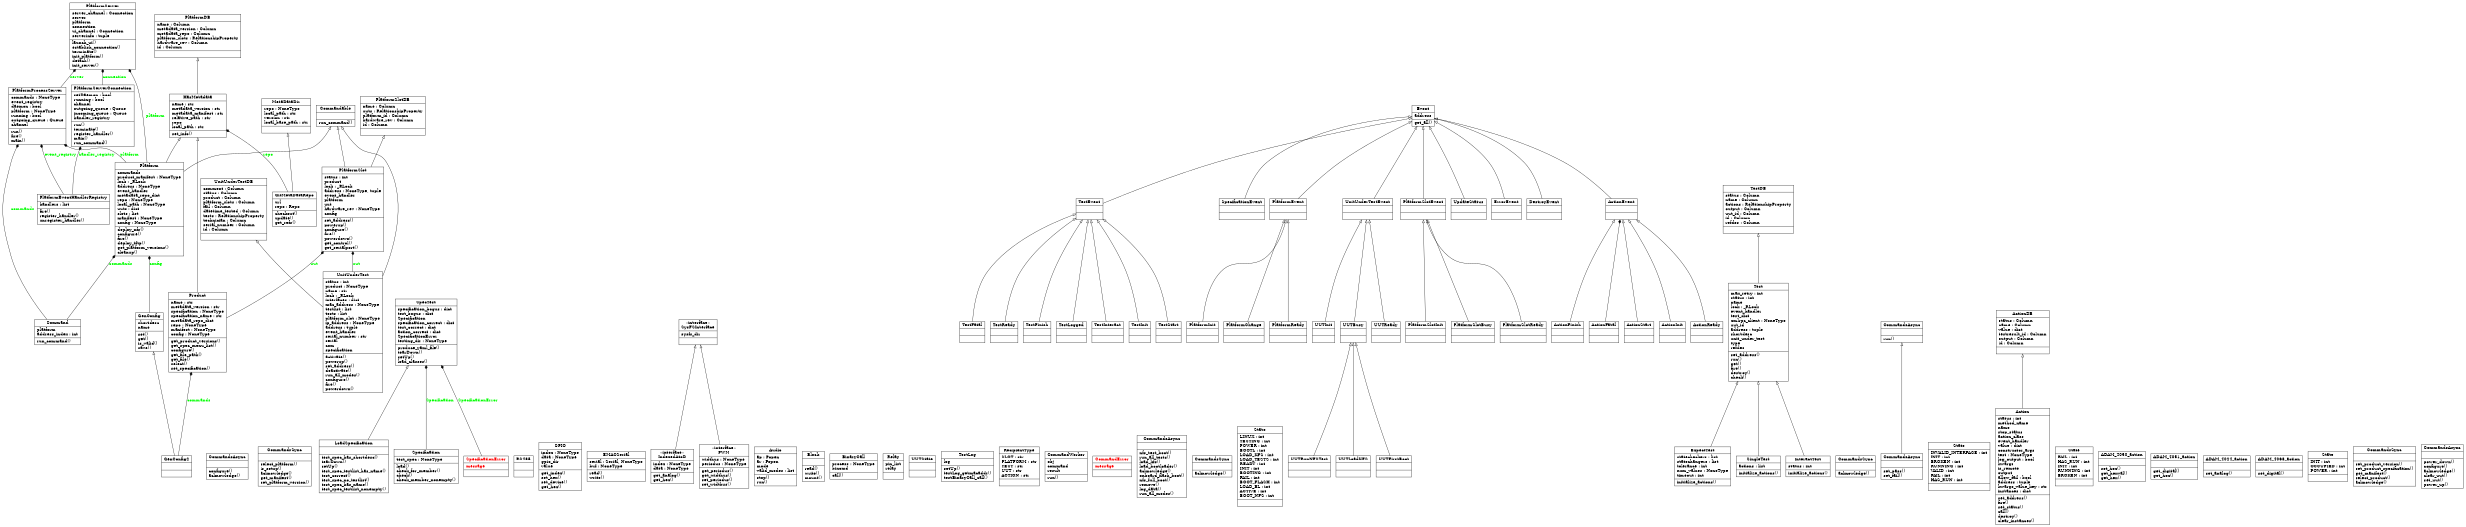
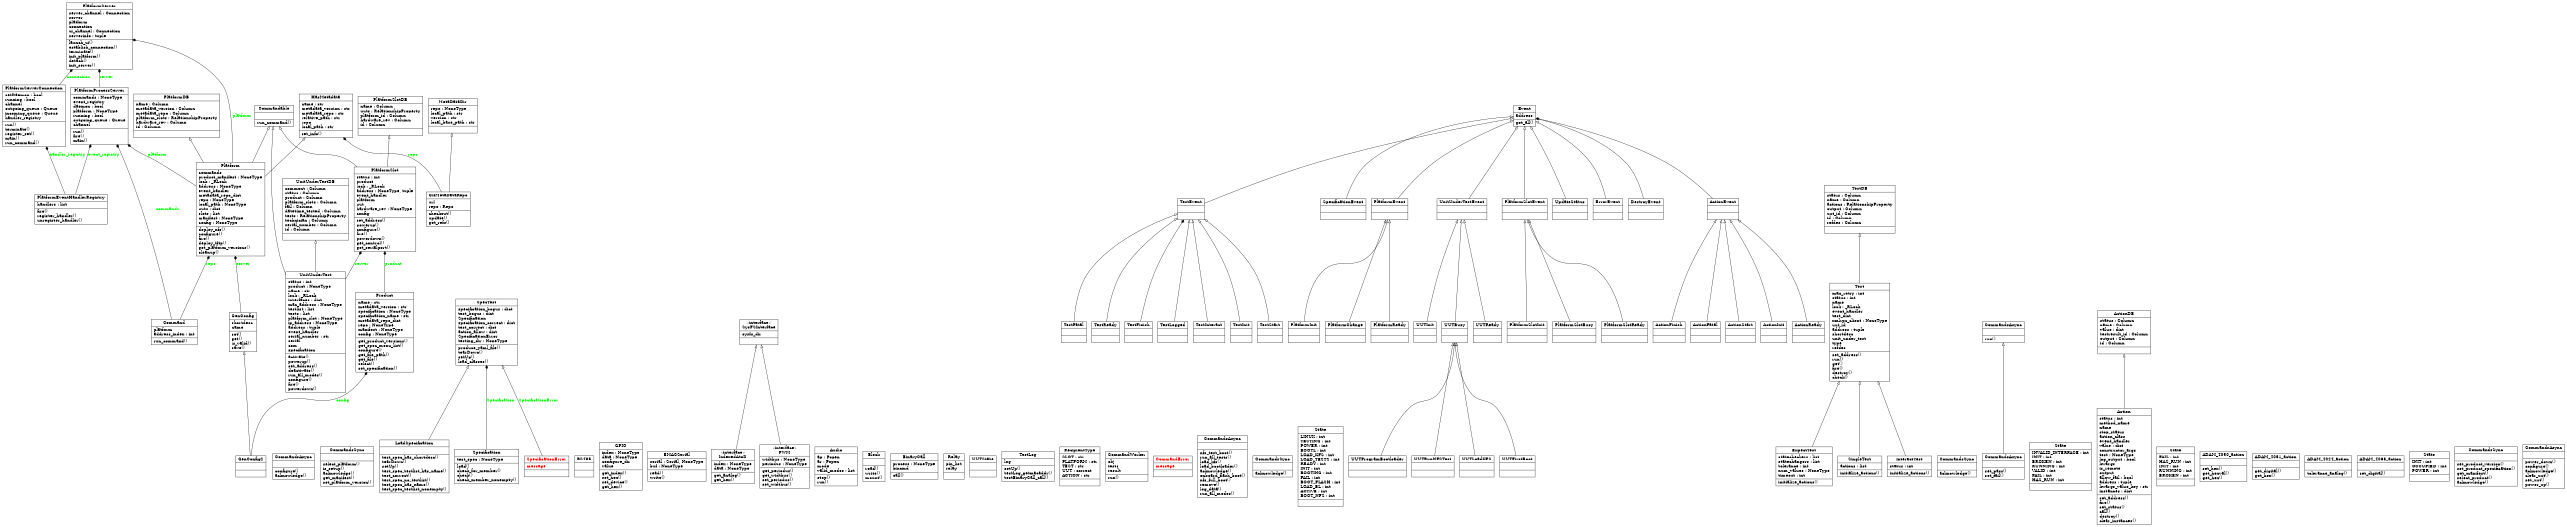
edge "HasMetadata" -> "PlatformDB": now "Platform" -> "PlatformDB"
node "HasMetadata": text "metadata_manifest : str" -> "metadata_repo : str"
node "PlatformServerConnection": text "register_handler()" -> "register_set()"
edge "ActionEvent" -> "Event": arrowhead empty -> diamond
edge "Product" -> "HasMetadata": removed
edge "Command" -> "Platform": label "commands" -> "repo"
edge "GenConfig" -> "Platform": label "config" -> "server"
edge "Product" -> "PlatformSlot": label "uut" -> "product"
edge "UnitUnderTest" -> "PlatformSlot": label "uut" -> "server"
edge "TestFinish" -> "TestEvent": arrowhead empty -> diamond
edge "ActionFatal" -> "ActionEvent": arrowhead diamond -> empty
node "SpecTest": text "action_correct : dict" -> "action_allow : dict"
edge "GenConfig2" -> "Product": label "commands" -> "config"
edge "SpecificationError" -> "SpecTest": arrowhead diamond -> empty
node "GPIO": text "gpio_dir" -> "configure_dir"
node "CommandWorker": text "command" -> "tests"
node "UUTProgramBootloader": added
node "RecipientType": text "UUT : str" -> "UUT : correct"
node "ADAM_4024_action": text "set_analog()" -> "tolerance_analog()"
